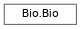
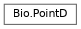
node "Bio.Bio": label "Bio.Bio" -> "Bio.PointD"
